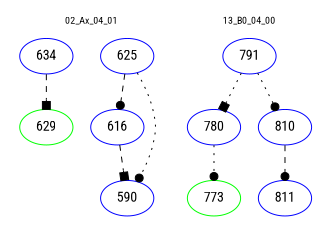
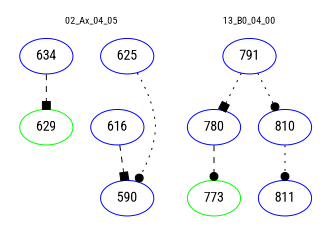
cluster "02_Ax_04_01": label "02_Ax_04_01" -> "02_Ax_04_05"
edge "625" -> "616": removed
edge "780" -> "773": style dotted -> dashed
edge "810" -> "811": style dashed -> dotted
